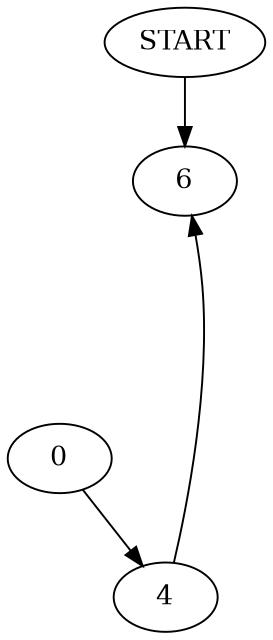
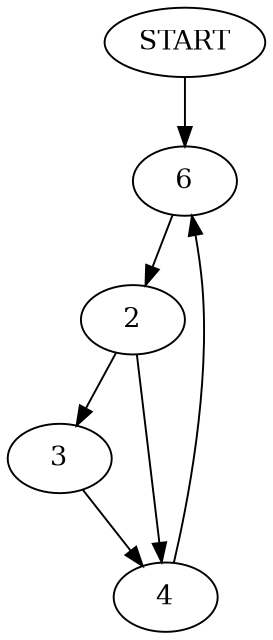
node "2": added
node "0": label "0" -> "3"
